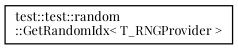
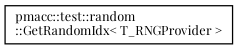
node "test::test::random ::GetRandomIdx< T_RNGProvider >": label "test::test::random ::GetRandomIdx< T_RNGProvider >" -> "pmacc::test::random ::GetRandomIdx< T_RNGProvider >"
